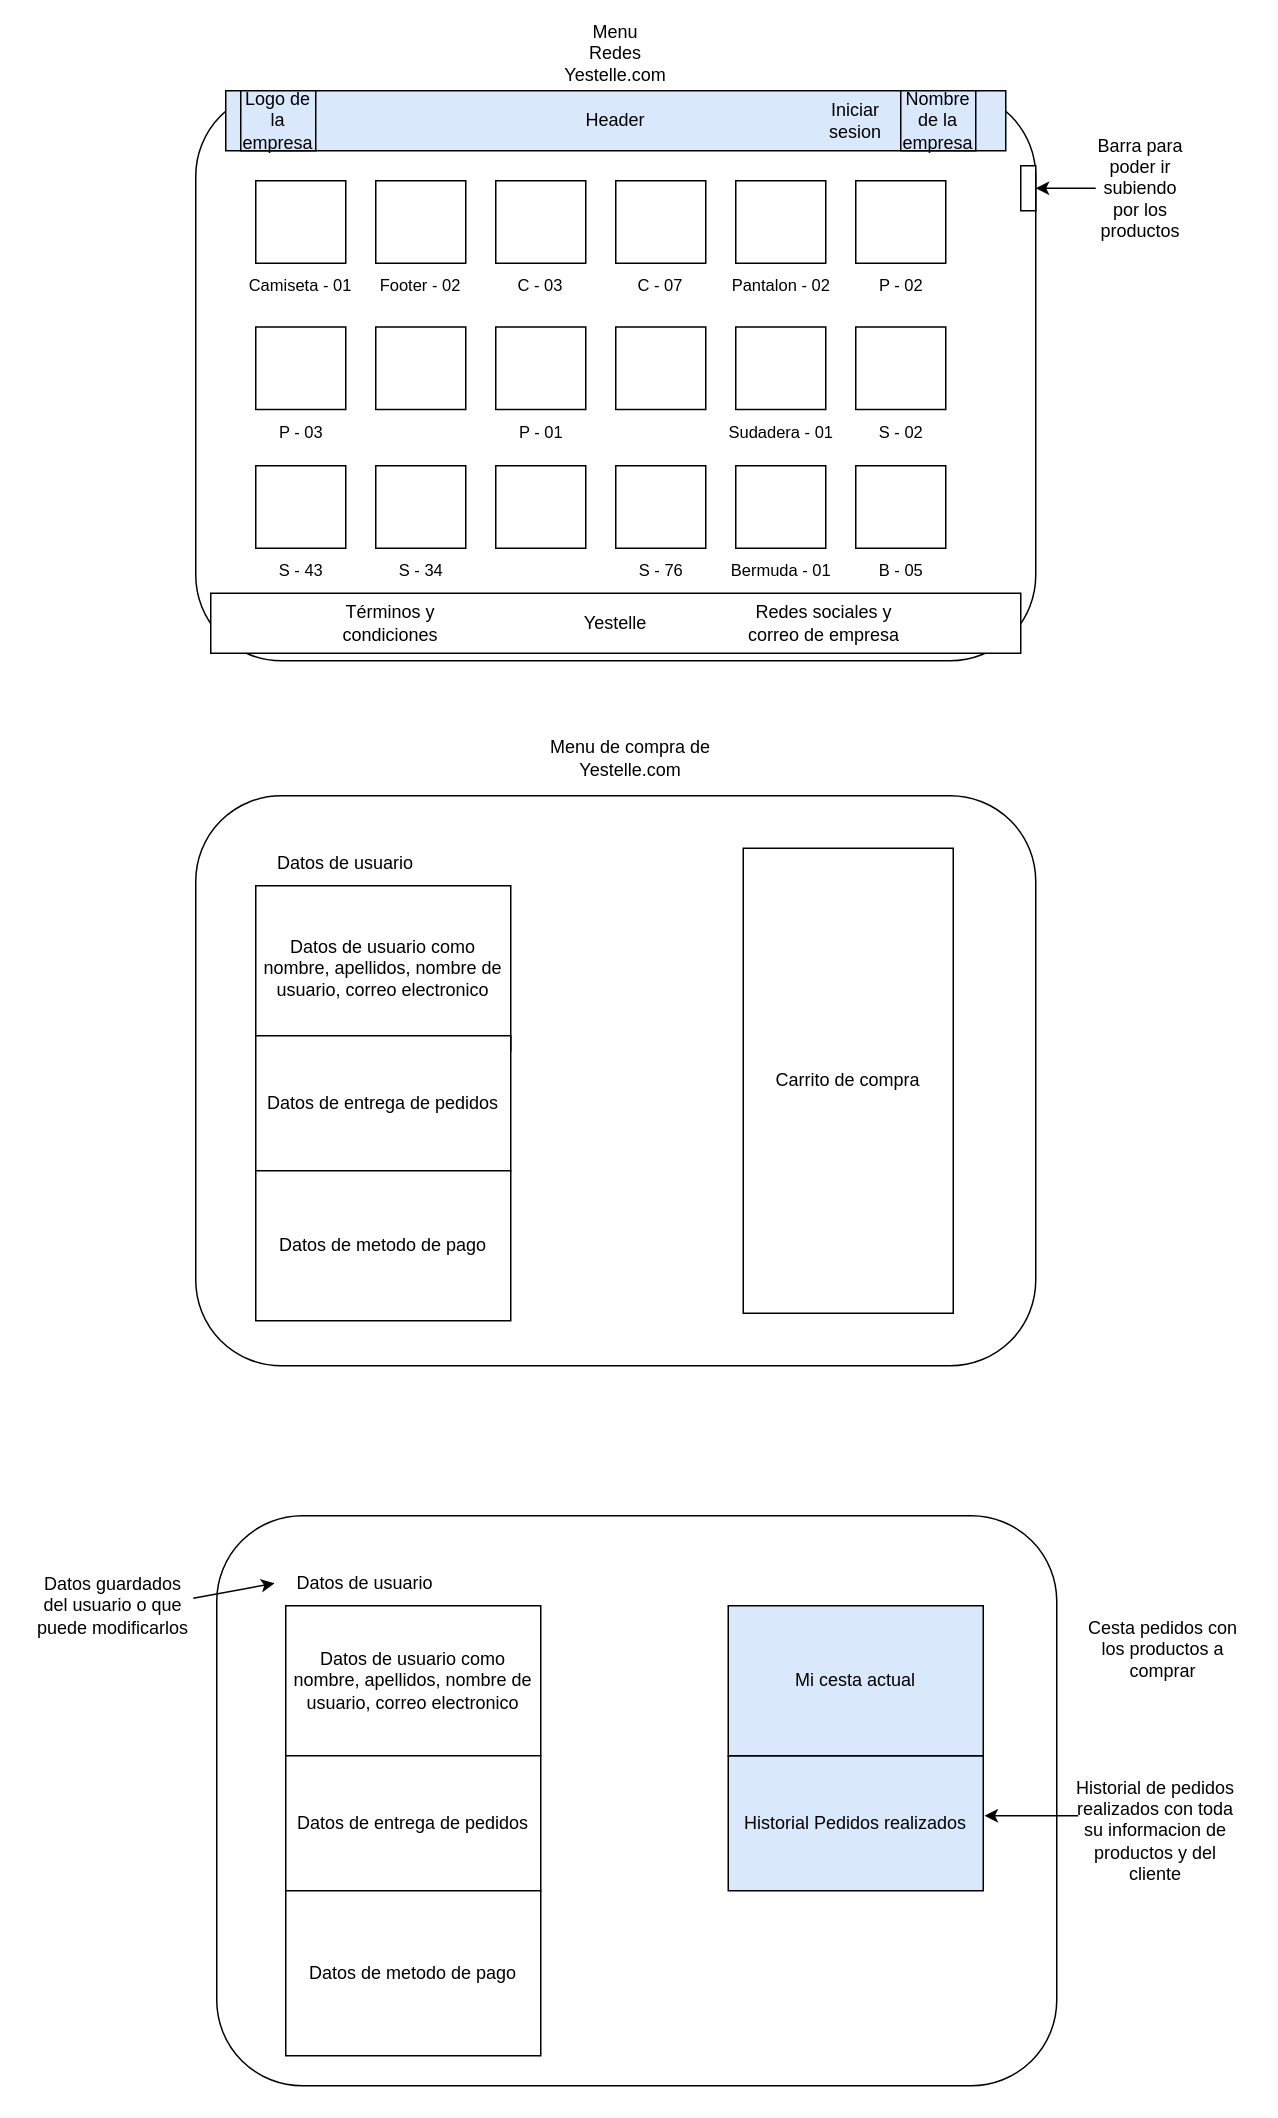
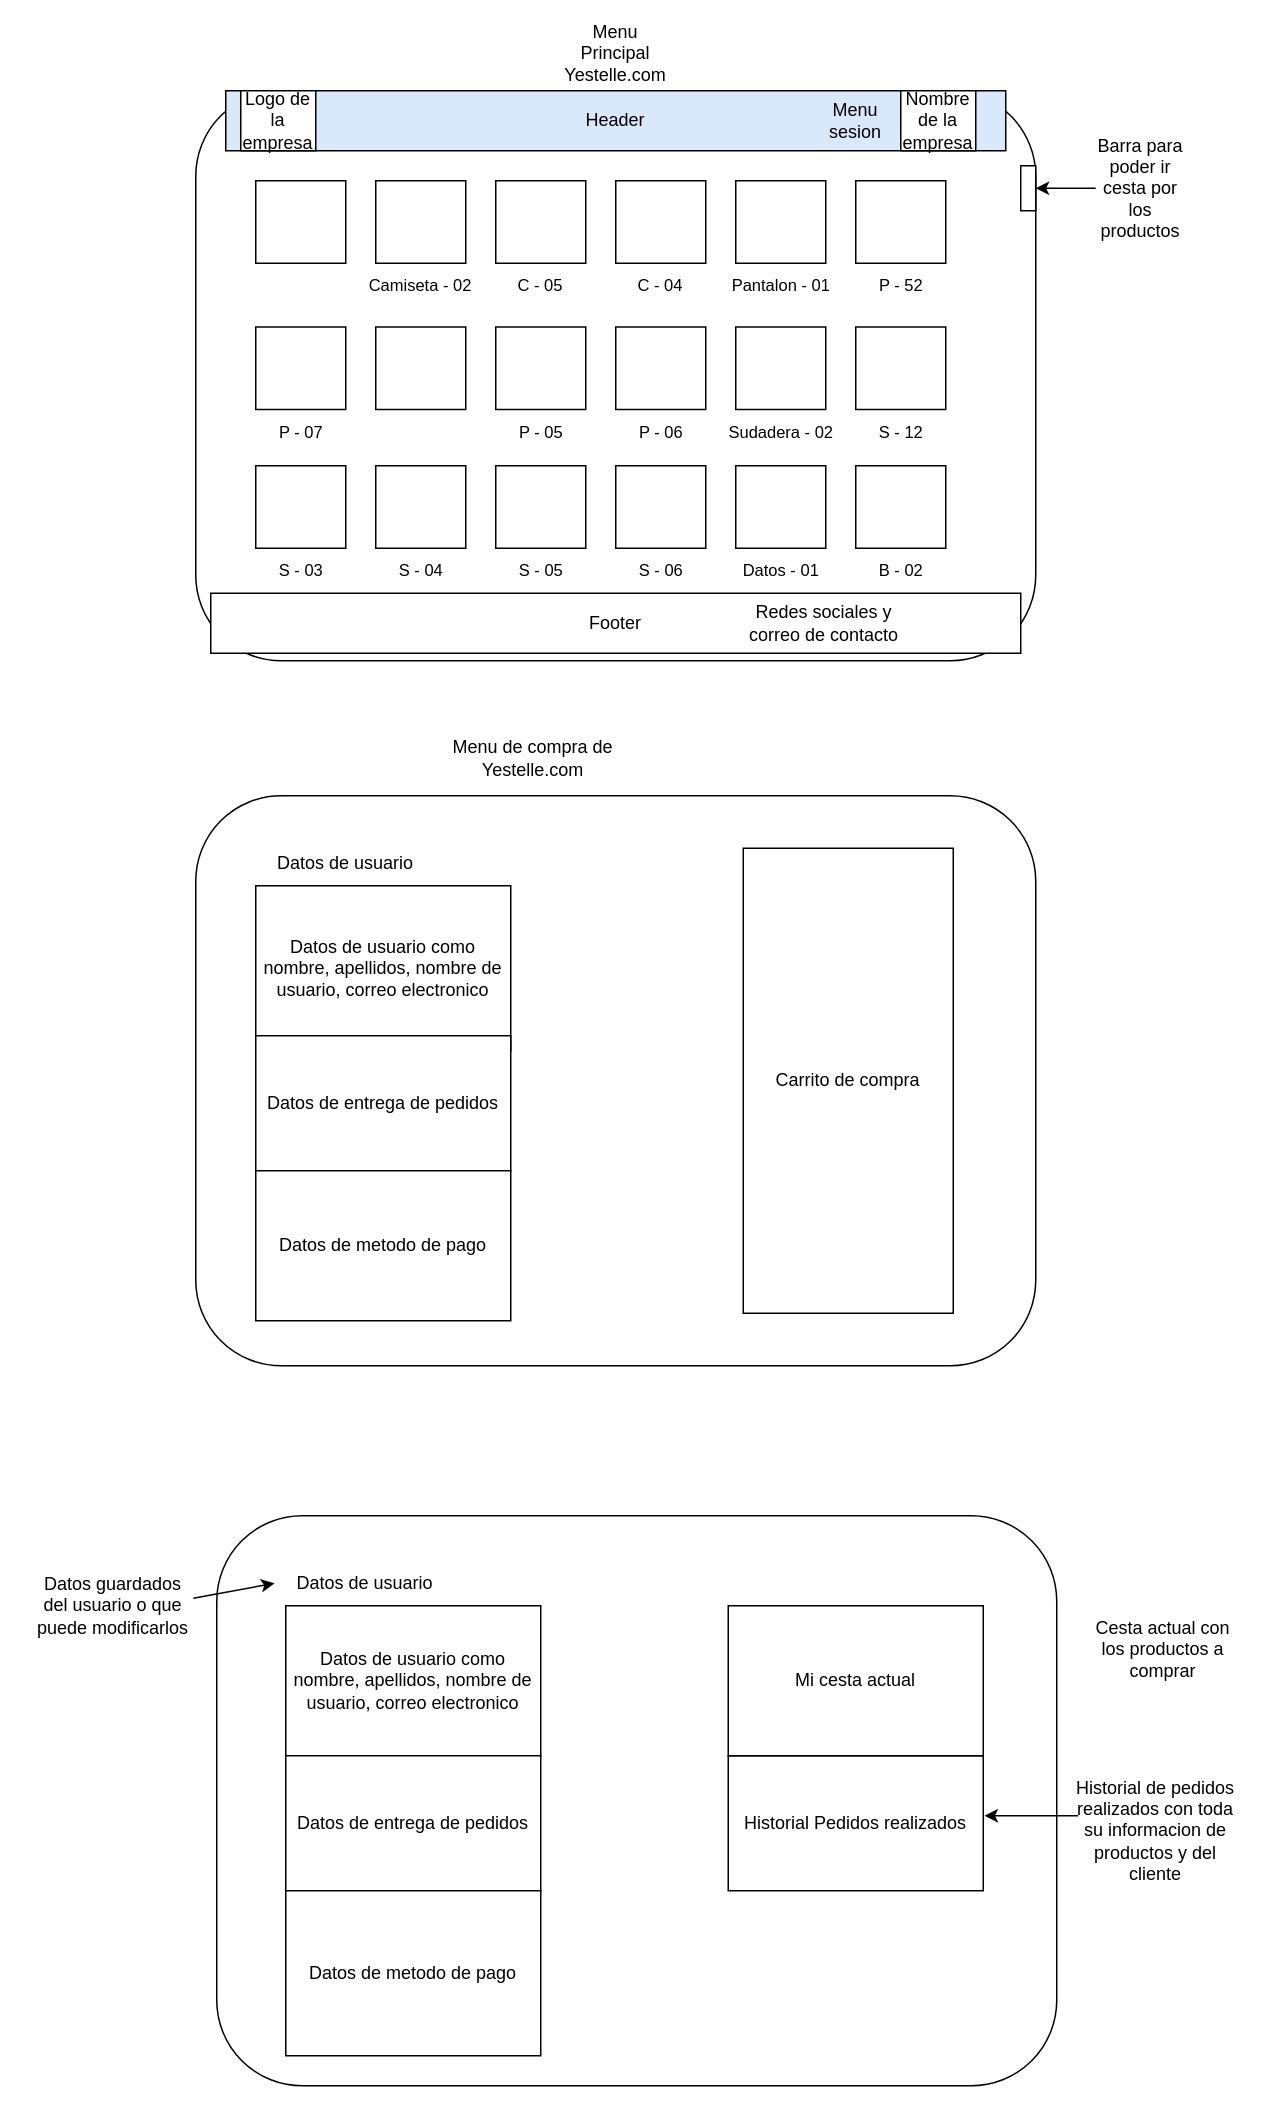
node "Menu Redes Yestelle.com": label "Menu Redes Yestelle.com" -> "Menu Principal Yestelle.com"
node "Logo de la empresa": fillcolor #dae8fc -> #ffffff
node "Iniciar sesion": label "Iniciar sesion" -> "Menu sesion"
node "Nombre de la empresa": fillcolor #dae8fc -> #ffffff
node "Barra para poder ir subiendo por los productos": label "Barra para poder ir subiendo por los productos" -> "Barra para poder ir cesta por los productos"
node "Camiseta - 01": removed
node "Footer - 02": label "Footer - 02" -> "Camiseta - 02"
node "C - 03": label "C - 03" -> "C - 05"
node "C - 07": label "C - 07" -> "C - 04"
node "Pantalon - 02": label "Pantalon - 02" -> "Pantalon - 01"
node "P - 02": label "P - 02" -> "P - 52"
node "P - 06": added
node "P - 03": label "P - 03" -> "P - 07"
node "P - 01": label "P - 01" -> "P - 05"
node "Sudadera - 01": label "Sudadera - 01" -> "Sudadera - 02"
node "S - 02": label "S - 02" -> "S - 12"
node "S - 43": label "S - 43" -> "S - 03"
node "S - 34": label "S - 34" -> "S - 04"
node "S - 05": added
node "S - 76": label "S - 76" -> "S - 06"
node "Bermuda - 01": label "Bermuda - 01" -> "Datos - 01"
node "B - 05": label "B - 05" -> "B - 02"
node "Términos y condiciones": removed
node "Yestelle": label "Yestelle" -> "Footer"
node "Redes sociales y correo de empresa": label "Redes sociales y correo de empresa" -> "Redes sociales y correo de contacto"
node "Menu de compra de Yestelle.com": moved (631, 758) -> (533, 758)
node "Cesta pedidos con los productos a comprar": label "Cesta pedidos con los productos a comprar" -> "Cesta actual con los productos a comprar"
node "Mi cesta actual": fillcolor #dae8fc -> #ffffff
node "Historial Pedidos realizados": fillcolor #dae8fc -> #ffffff
